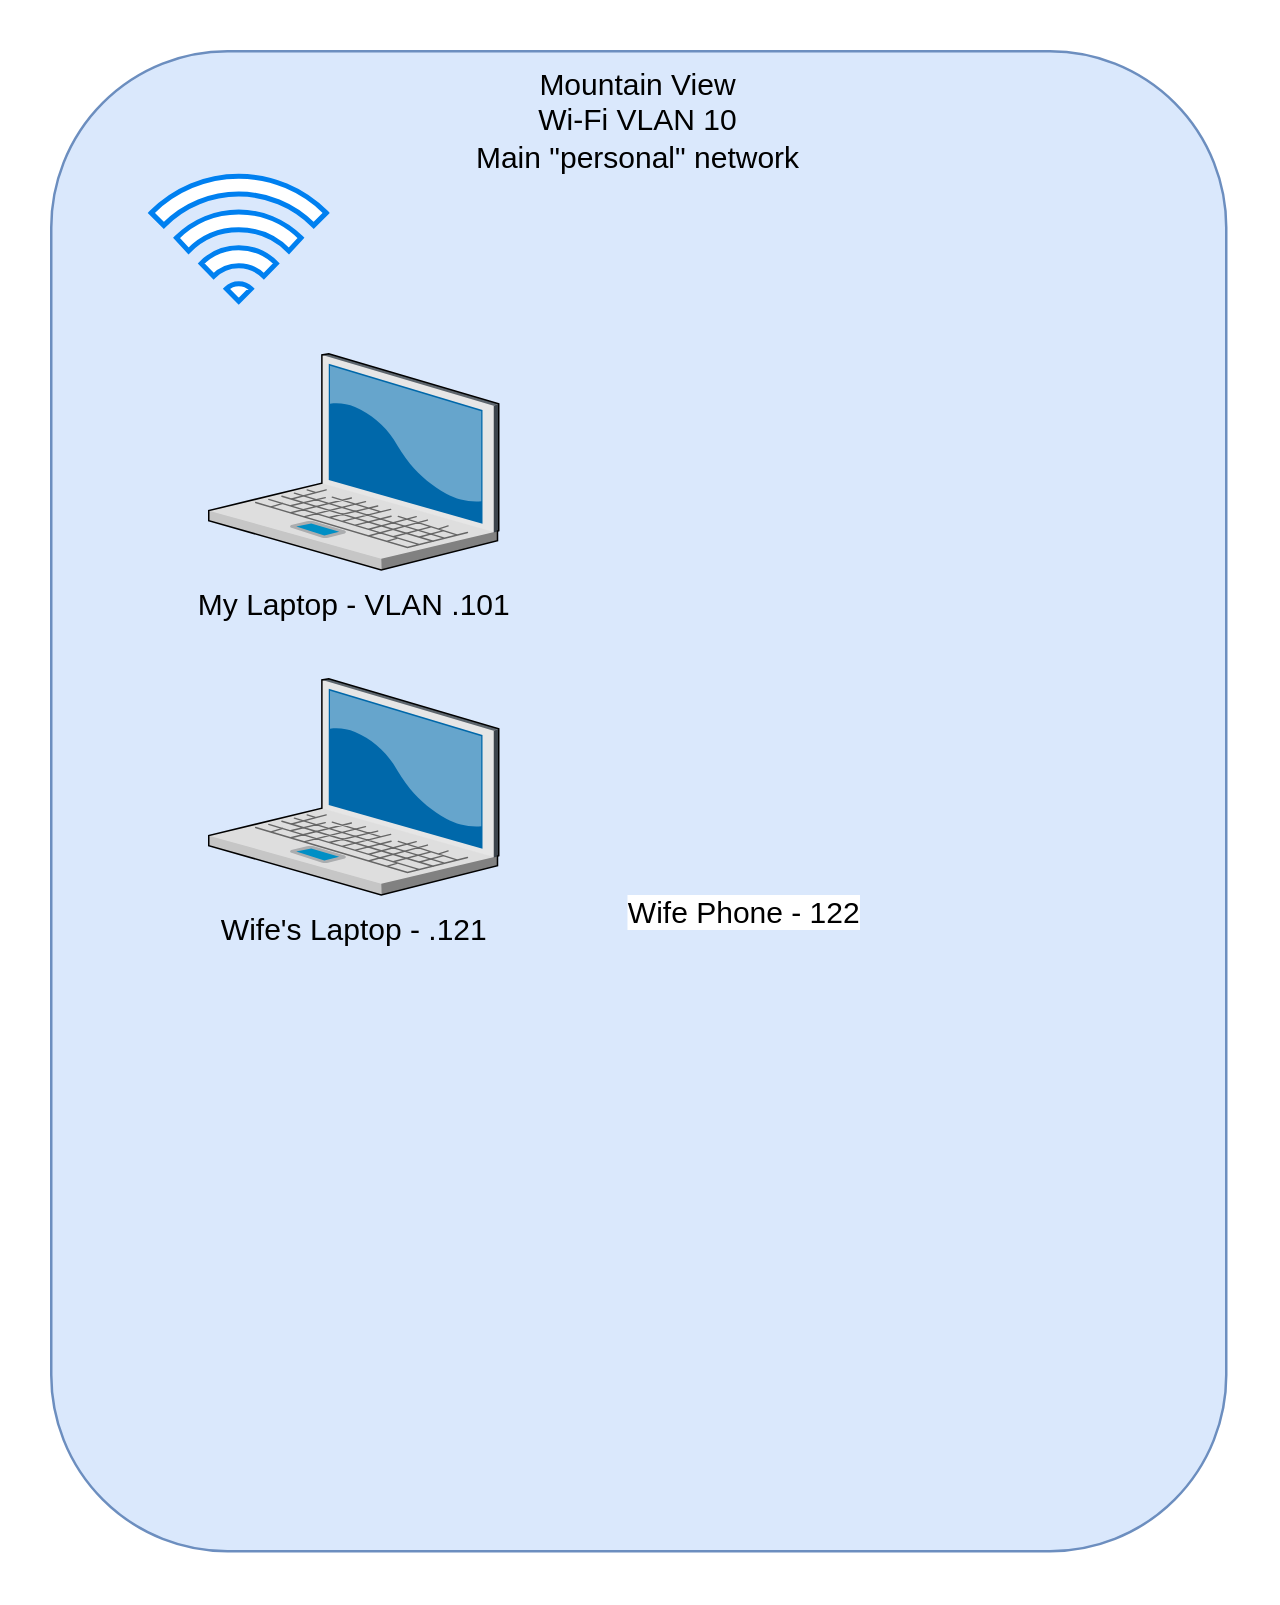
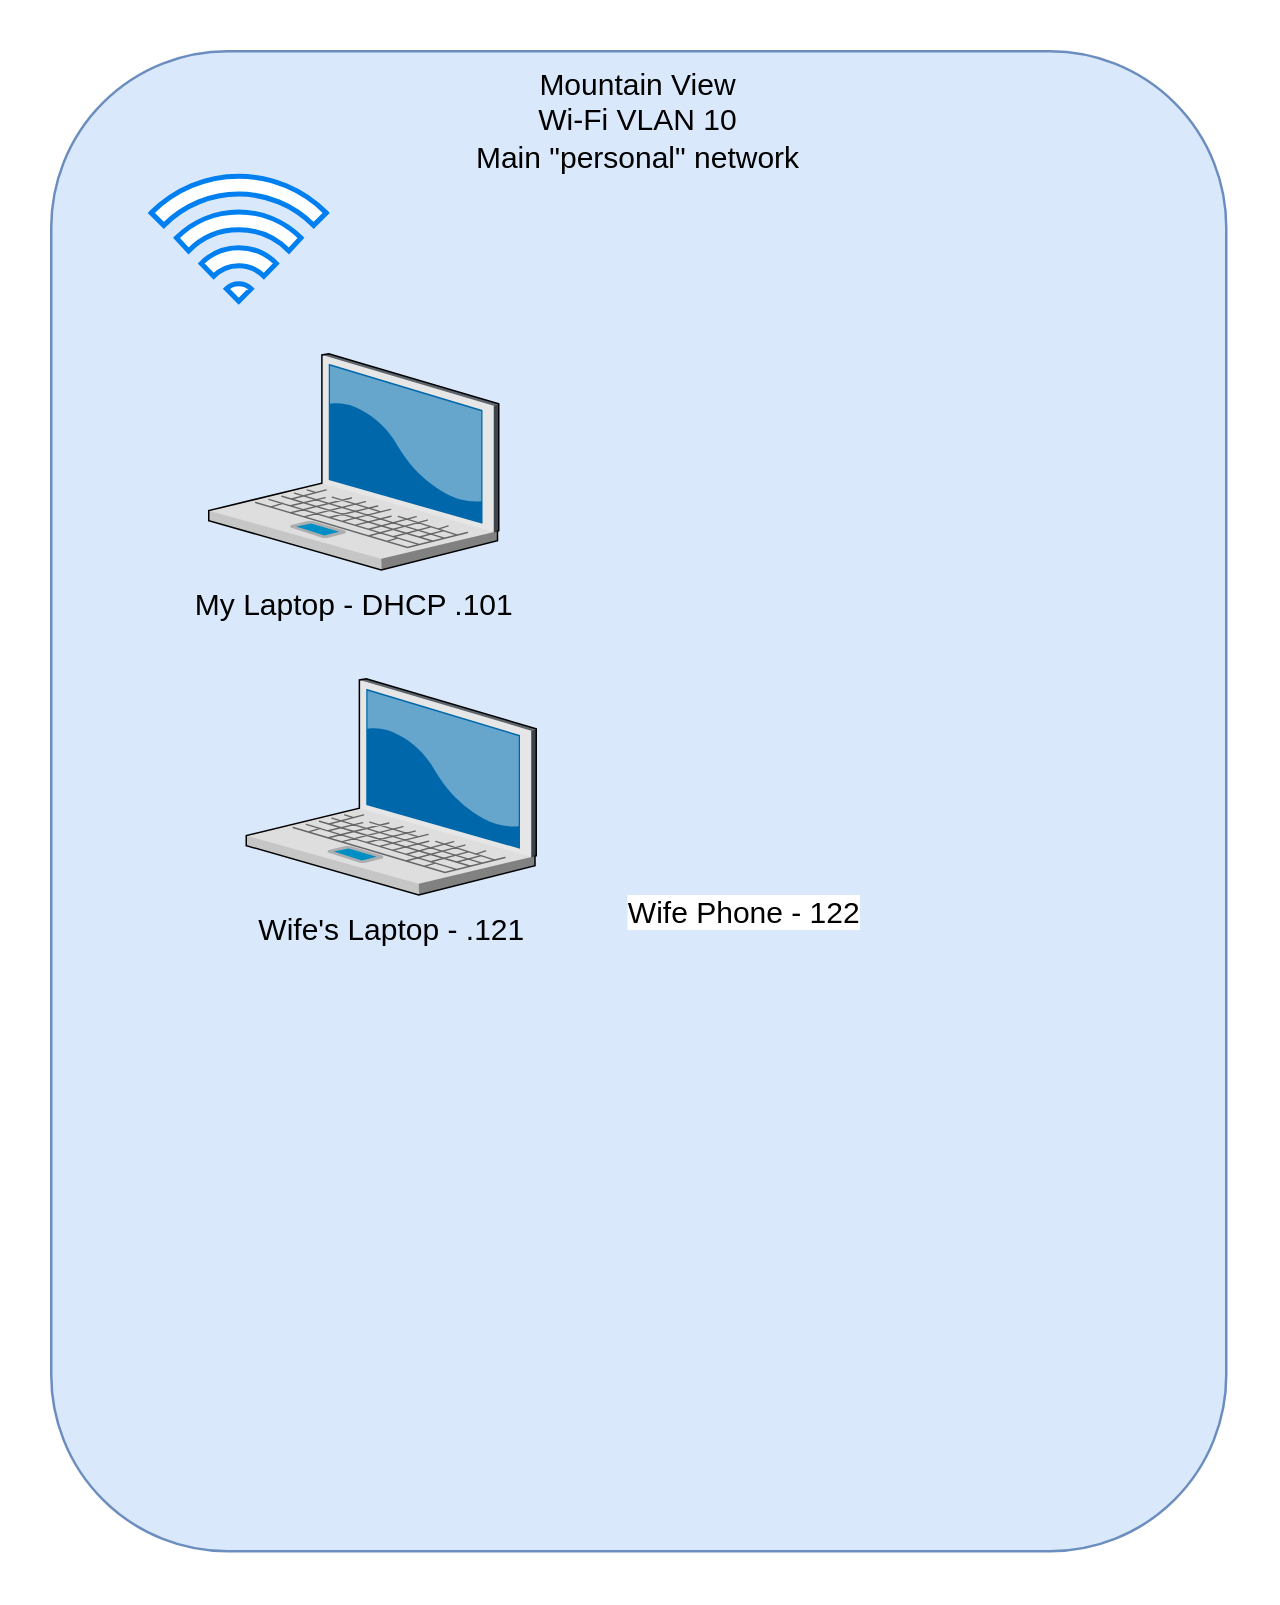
node "My Laptop - VLAN .101": label "My Laptop - VLAN .101" -> "My Laptop - DHCP .101"
node "Wife's Laptop - .121": moved (354, 787) -> (391, 787)
